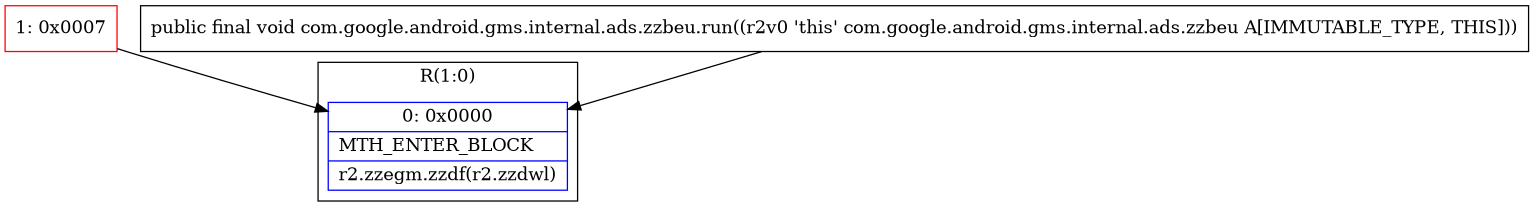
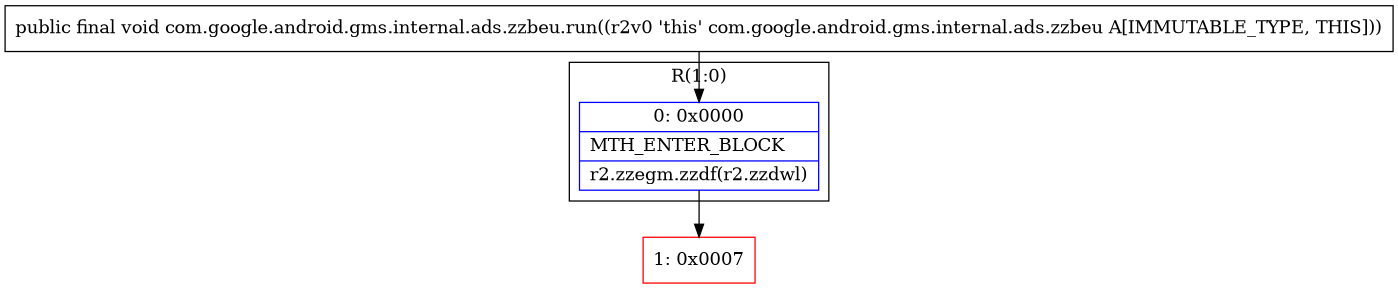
edge "1: 0x0007" -> "0: 0x0000": reversed
